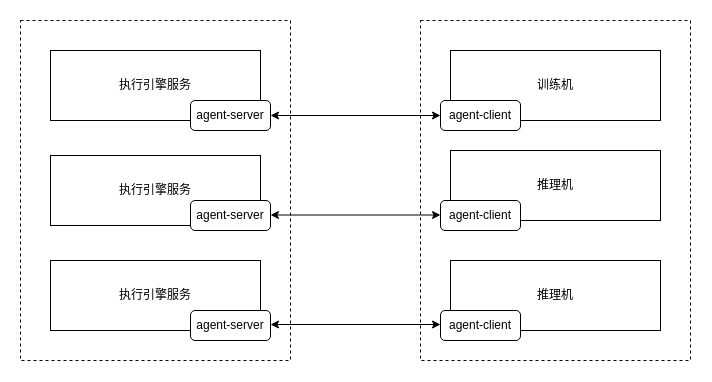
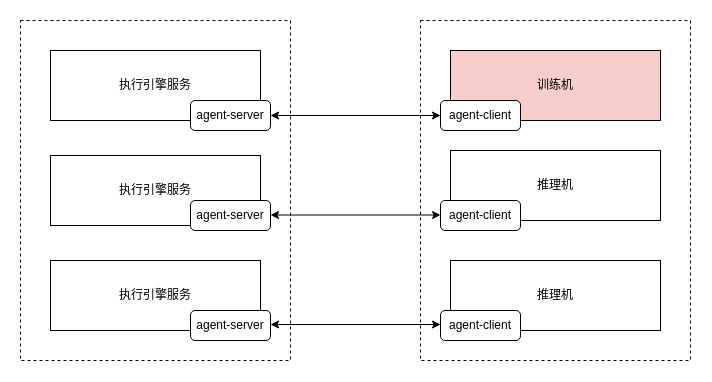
node "训练机": fillcolor #ffffff -> #f8cecc
